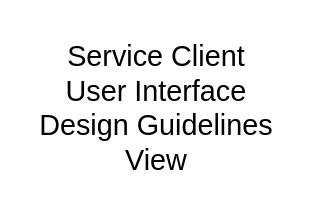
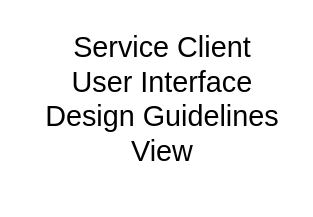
node "Service Client User Interface Design Guidelines View": moved (156, 108) -> (162, 99)
